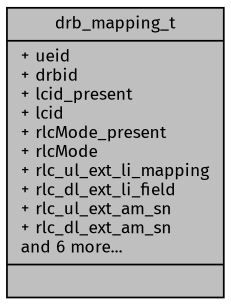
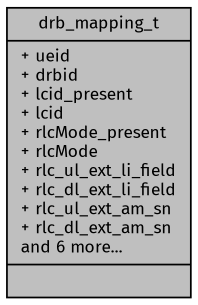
node "drb_mapping_t": text "+ rlc_ul_ext_li_mapping" -> "+ rlc_ul_ext_li_field"
